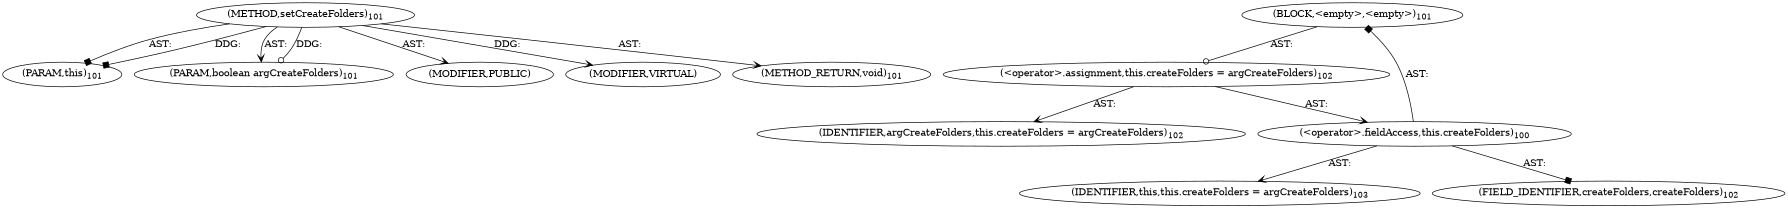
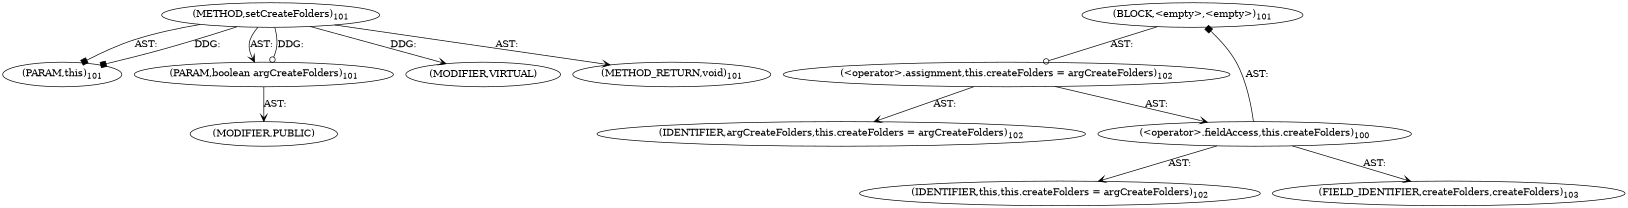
edge "(METHOD,setCreateFolders)" -> "(MODIFIER,PUBLIC)": now "(PARAM,boolean argCreateFolders)" -> "(MODIFIER,PUBLIC)"
edge "(<operator>.fieldAccess,this.createFolders)" -> "(FIELD_IDENTIFIER,createFolders,createFolders)": arrowhead box -> vee
node "(IDENTIFIER,this,this.createFolders = argCreateFolders)": text "103" -> "102"
node "(FIELD_IDENTIFIER,createFolders,createFolders)": text "102" -> "103"
